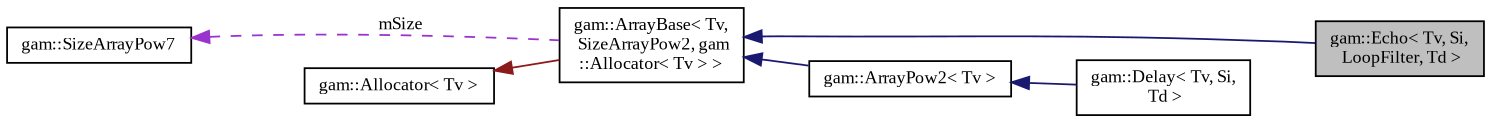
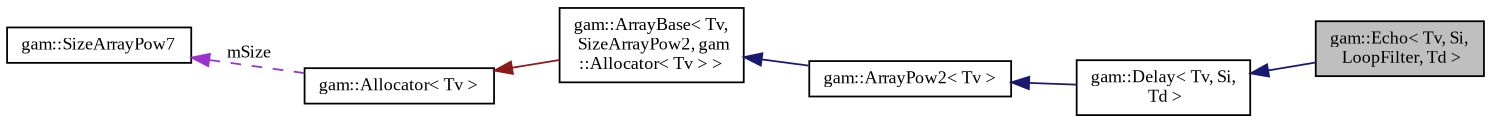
edge "gam::ArrayBase< Tv, SizeArrayPow2, gam ::Allocator< Tv > >" -> "gam::SizeArrayPow7": now "gam::Allocator< Tv >" -> "gam::SizeArrayPow7"
edge "gam::Echo< Tv, Si, LoopFilter, Td >" -> "gam::ArrayBase< Tv, SizeArrayPow2, gam ::Allocator< Tv > >": now "gam::Echo< Tv, Si, LoopFilter, Td >" -> "gam::Delay< Tv, Si, Td >"
